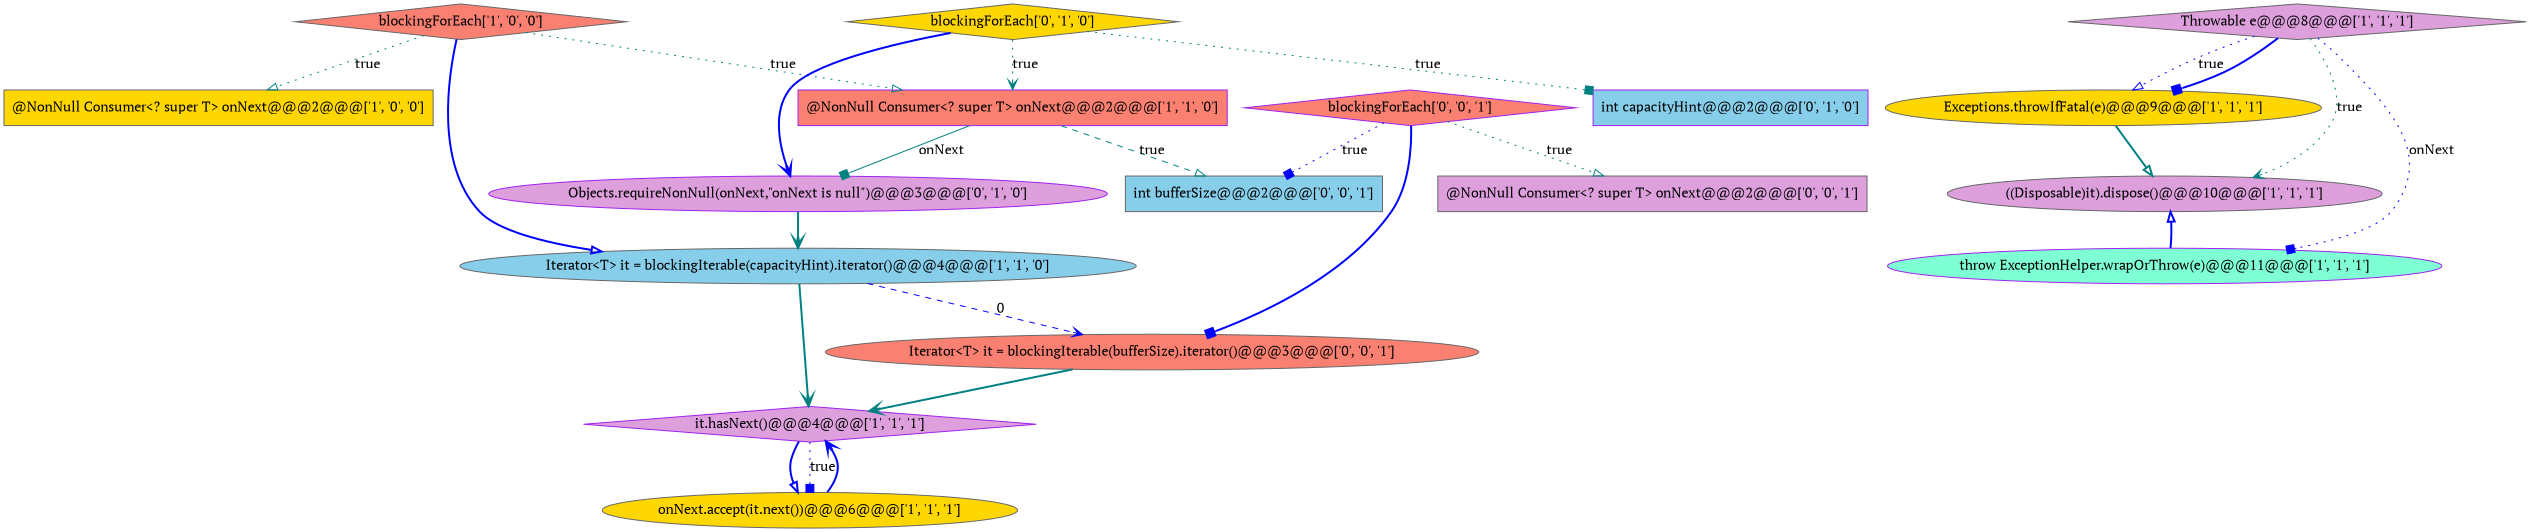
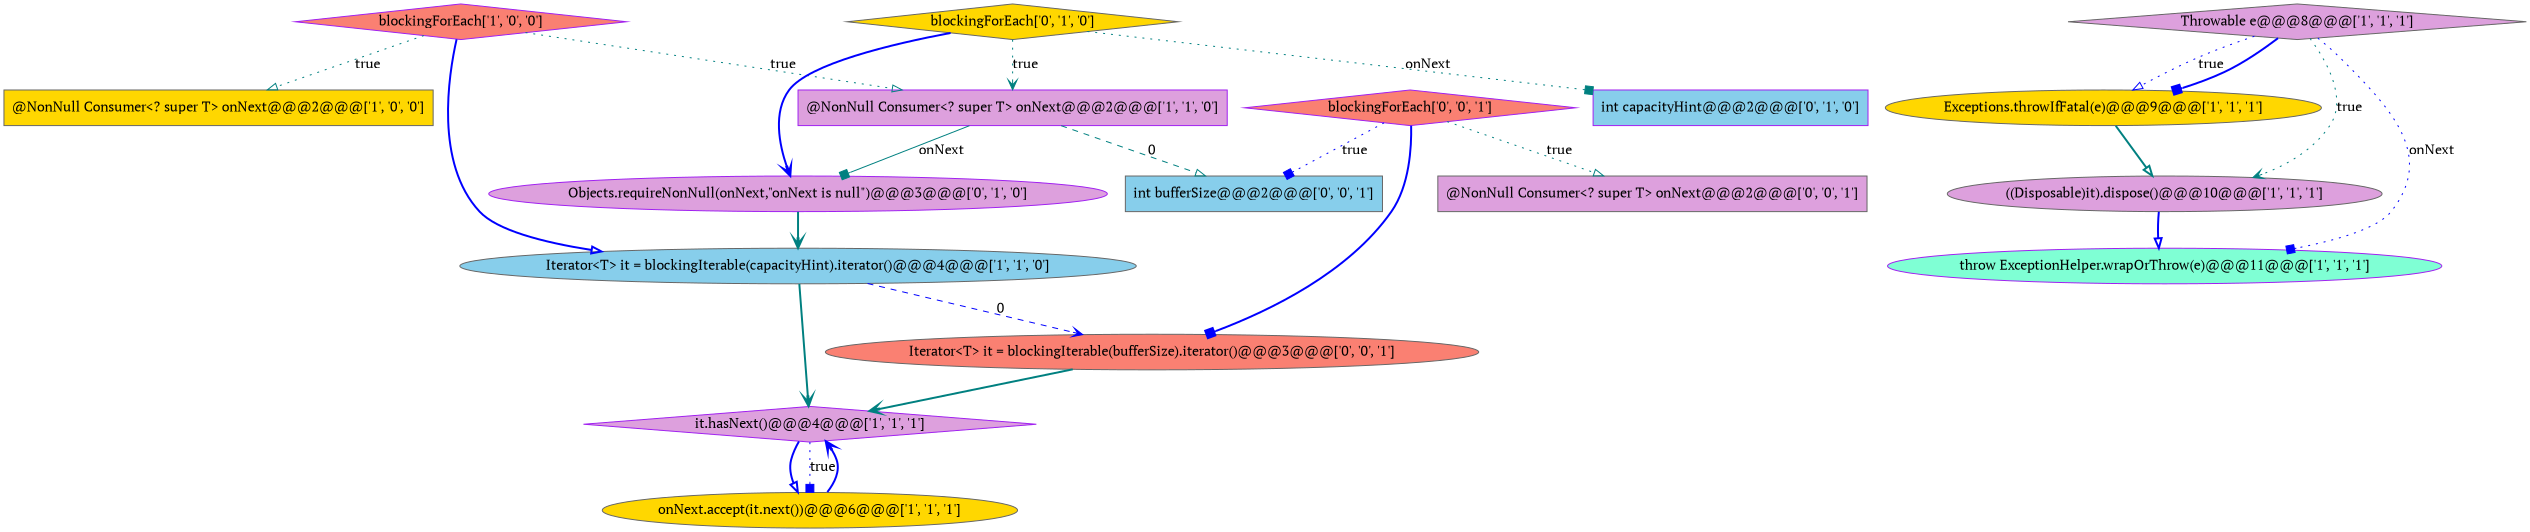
node "blockingForEach['1', '0', '0']": color gray40 -> purple
edge "blockingForEach['0', '1', '0']" -> "int capacityHint@@@2@@@['0', '1', '0']": label "true" -> "onNext"
node "@NonNull Consumer<? super T> onNext@@@2@@@['1', '1', '0']": fillcolor salmon -> plum
edge "@NonNull Consumer<? super T> onNext@@@2@@@['1', '1', '0']" -> "int bufferSize@@@2@@@['0', '0', '1']": label "true" -> "0"
edge "throw ExceptionHelper.wrapOrThrow(e)@@@11@@@['1', '1', '1']" -> "((Disposable)it).dispose()@@@10@@@['1', '1', '1']": reversed
